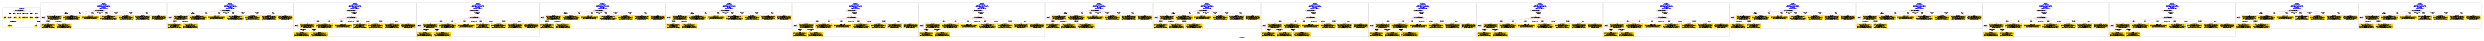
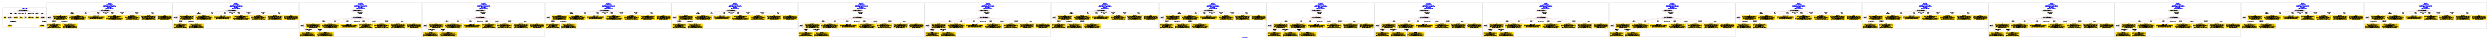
cluster "1-correct model": label "1-correct model" -> "1-medium model"
node "Dimensions": added
node "Title": fillcolor gold -> lightgray
node "Alpha": label "Alpha" -> "Classification"
